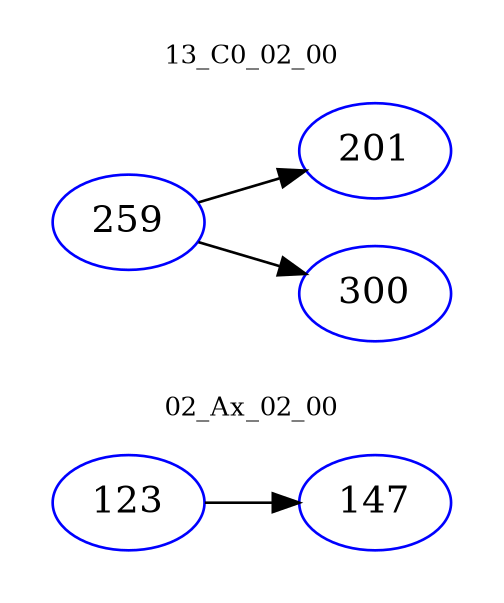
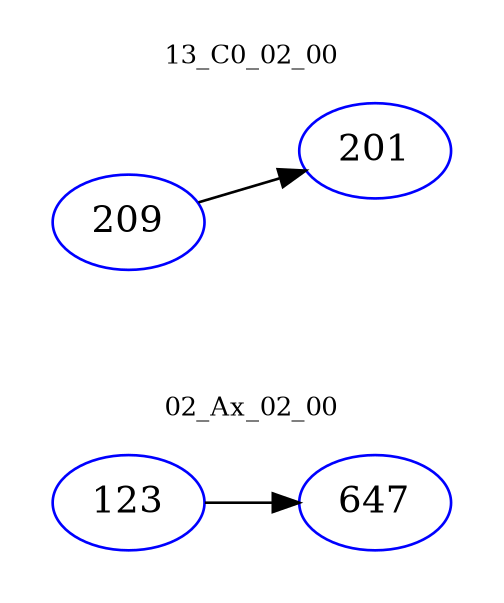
node "259": label "259" -> "209"
node "300": removed
node "147": label "147" -> "647"
